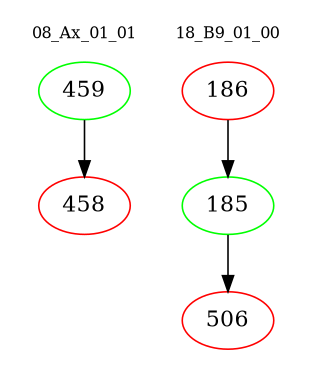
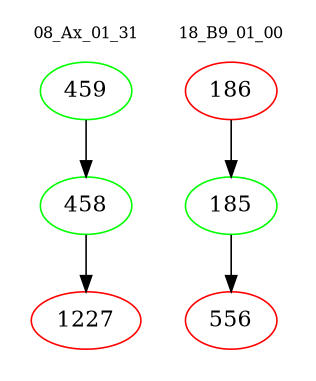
cluster "08_Ax_01_01": label "08_Ax_01_01" -> "08_Ax_01_31"
node "458": color red -> green
node "1227": added
node "506": label "506" -> "556"
